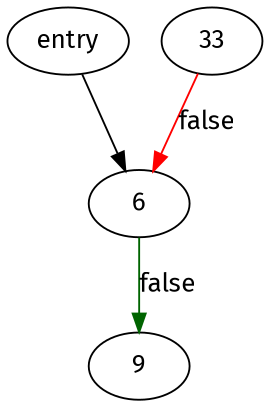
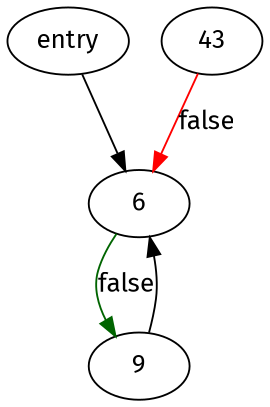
node "33": label "33" -> "43"
edge "9" -> "6": added
